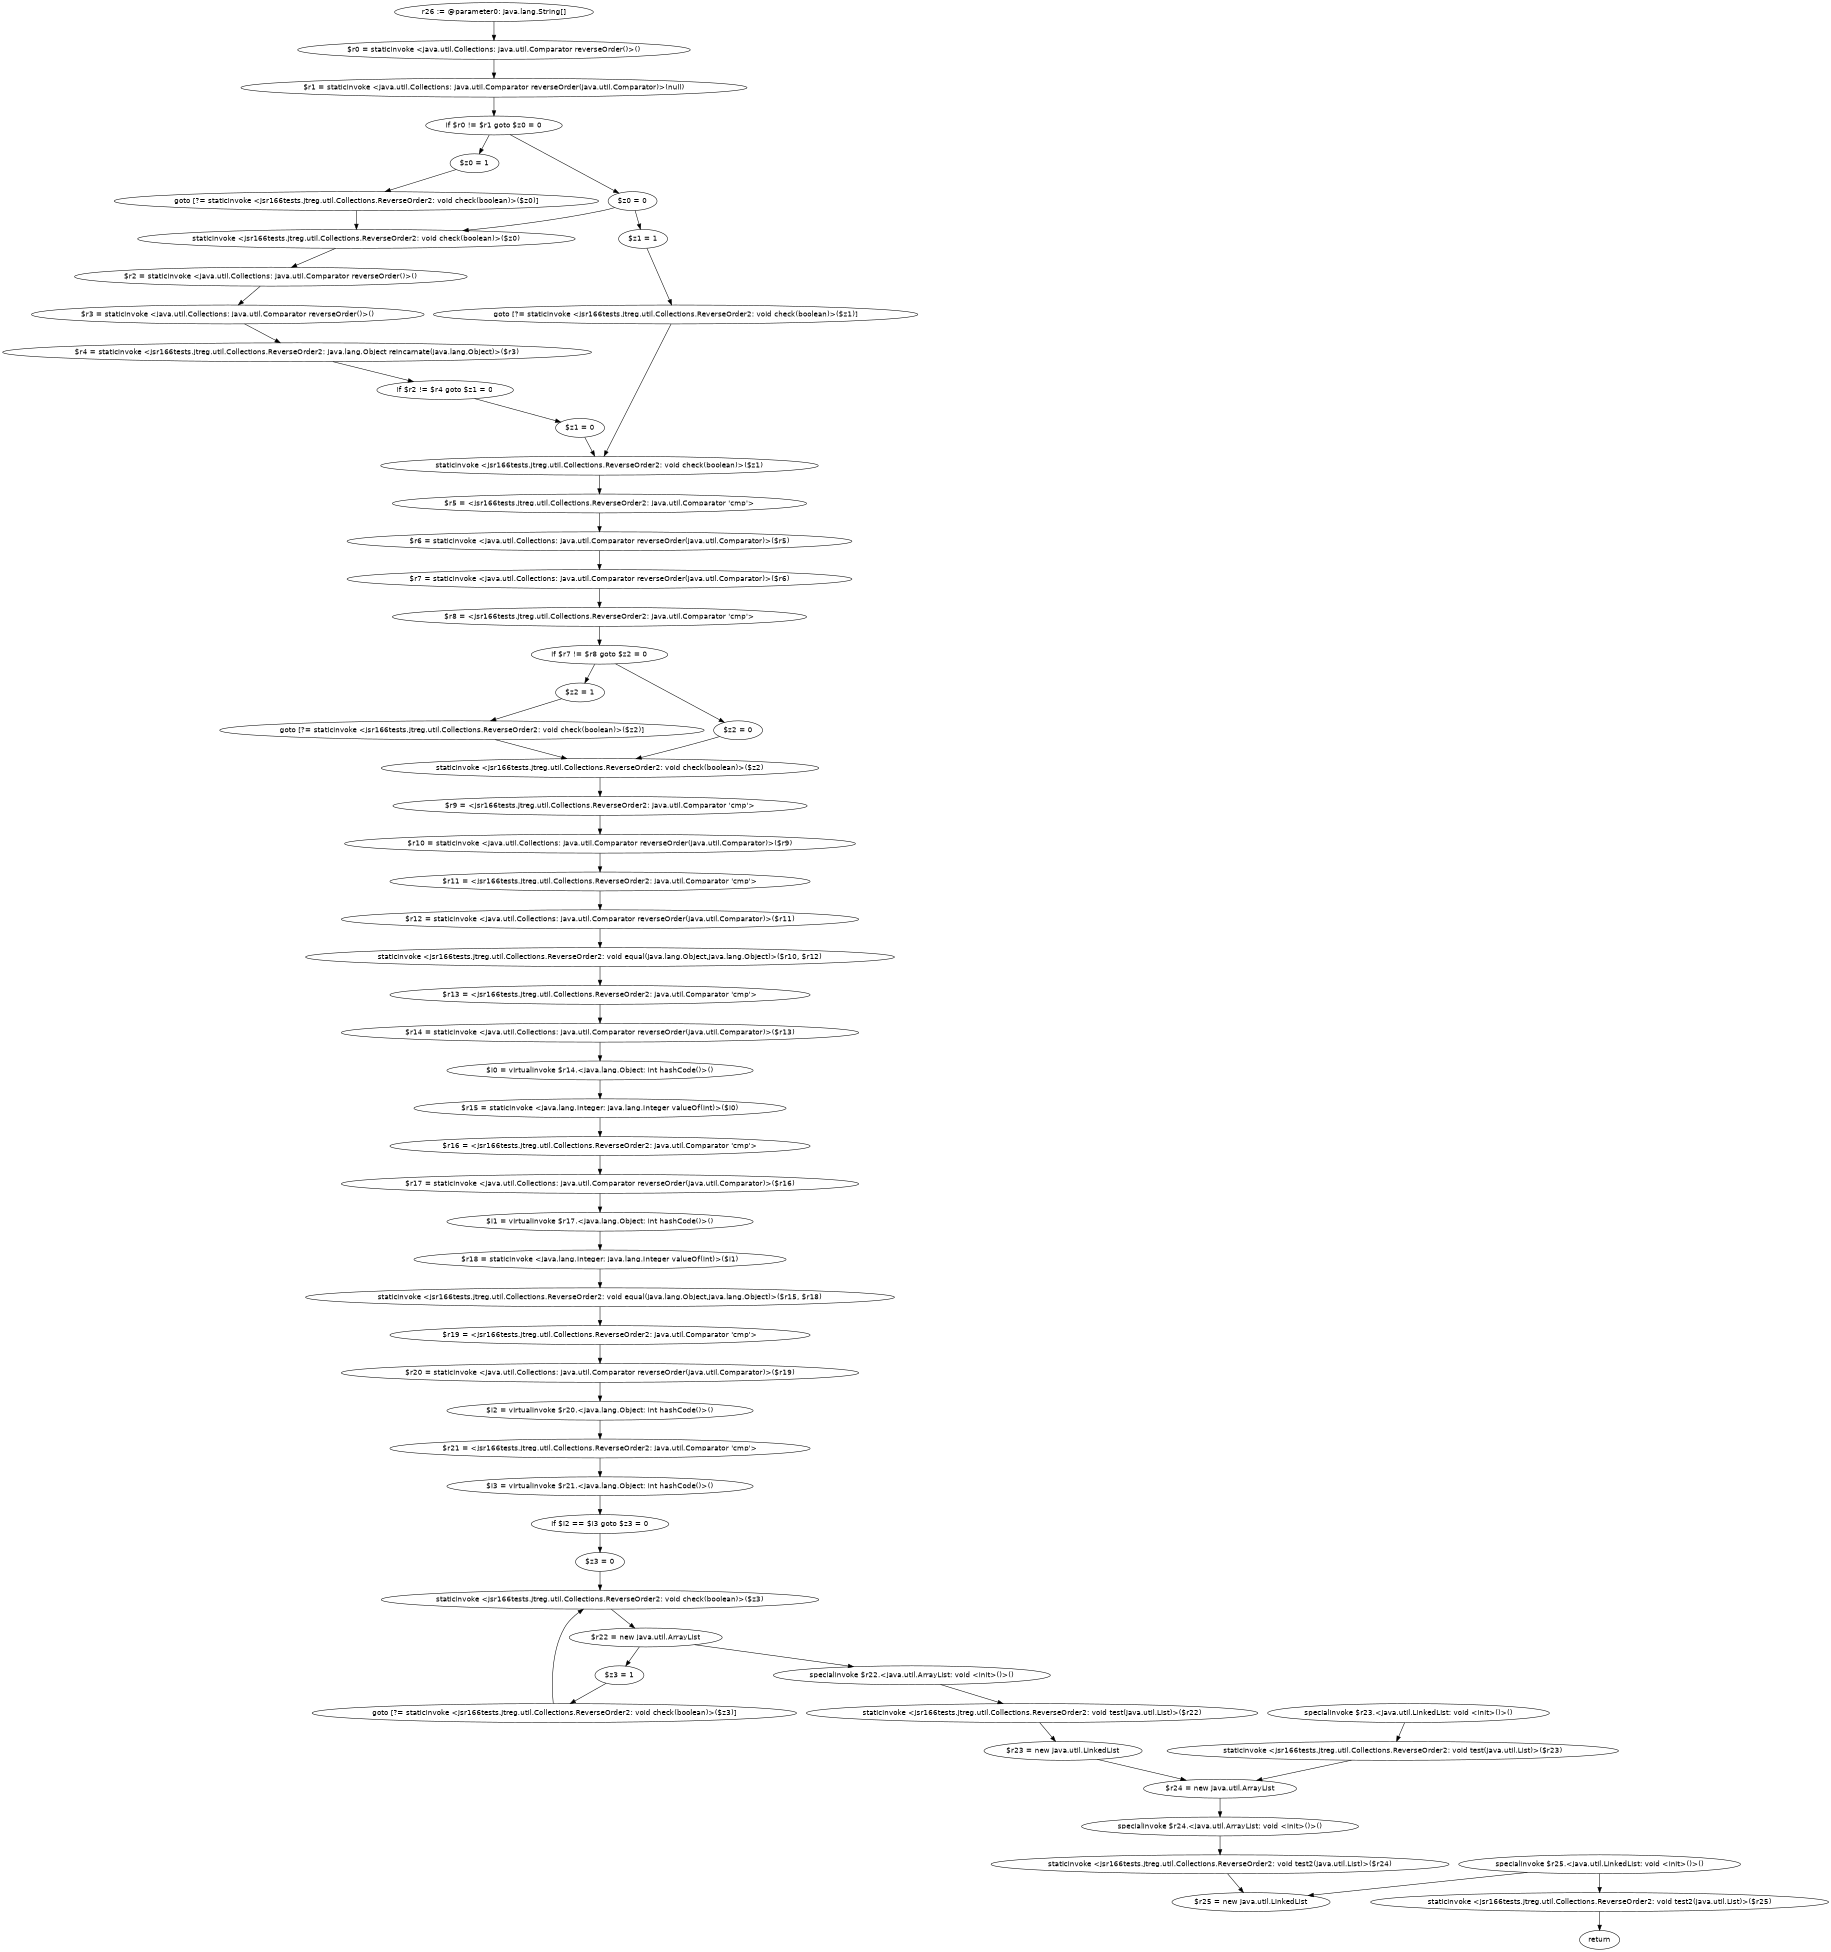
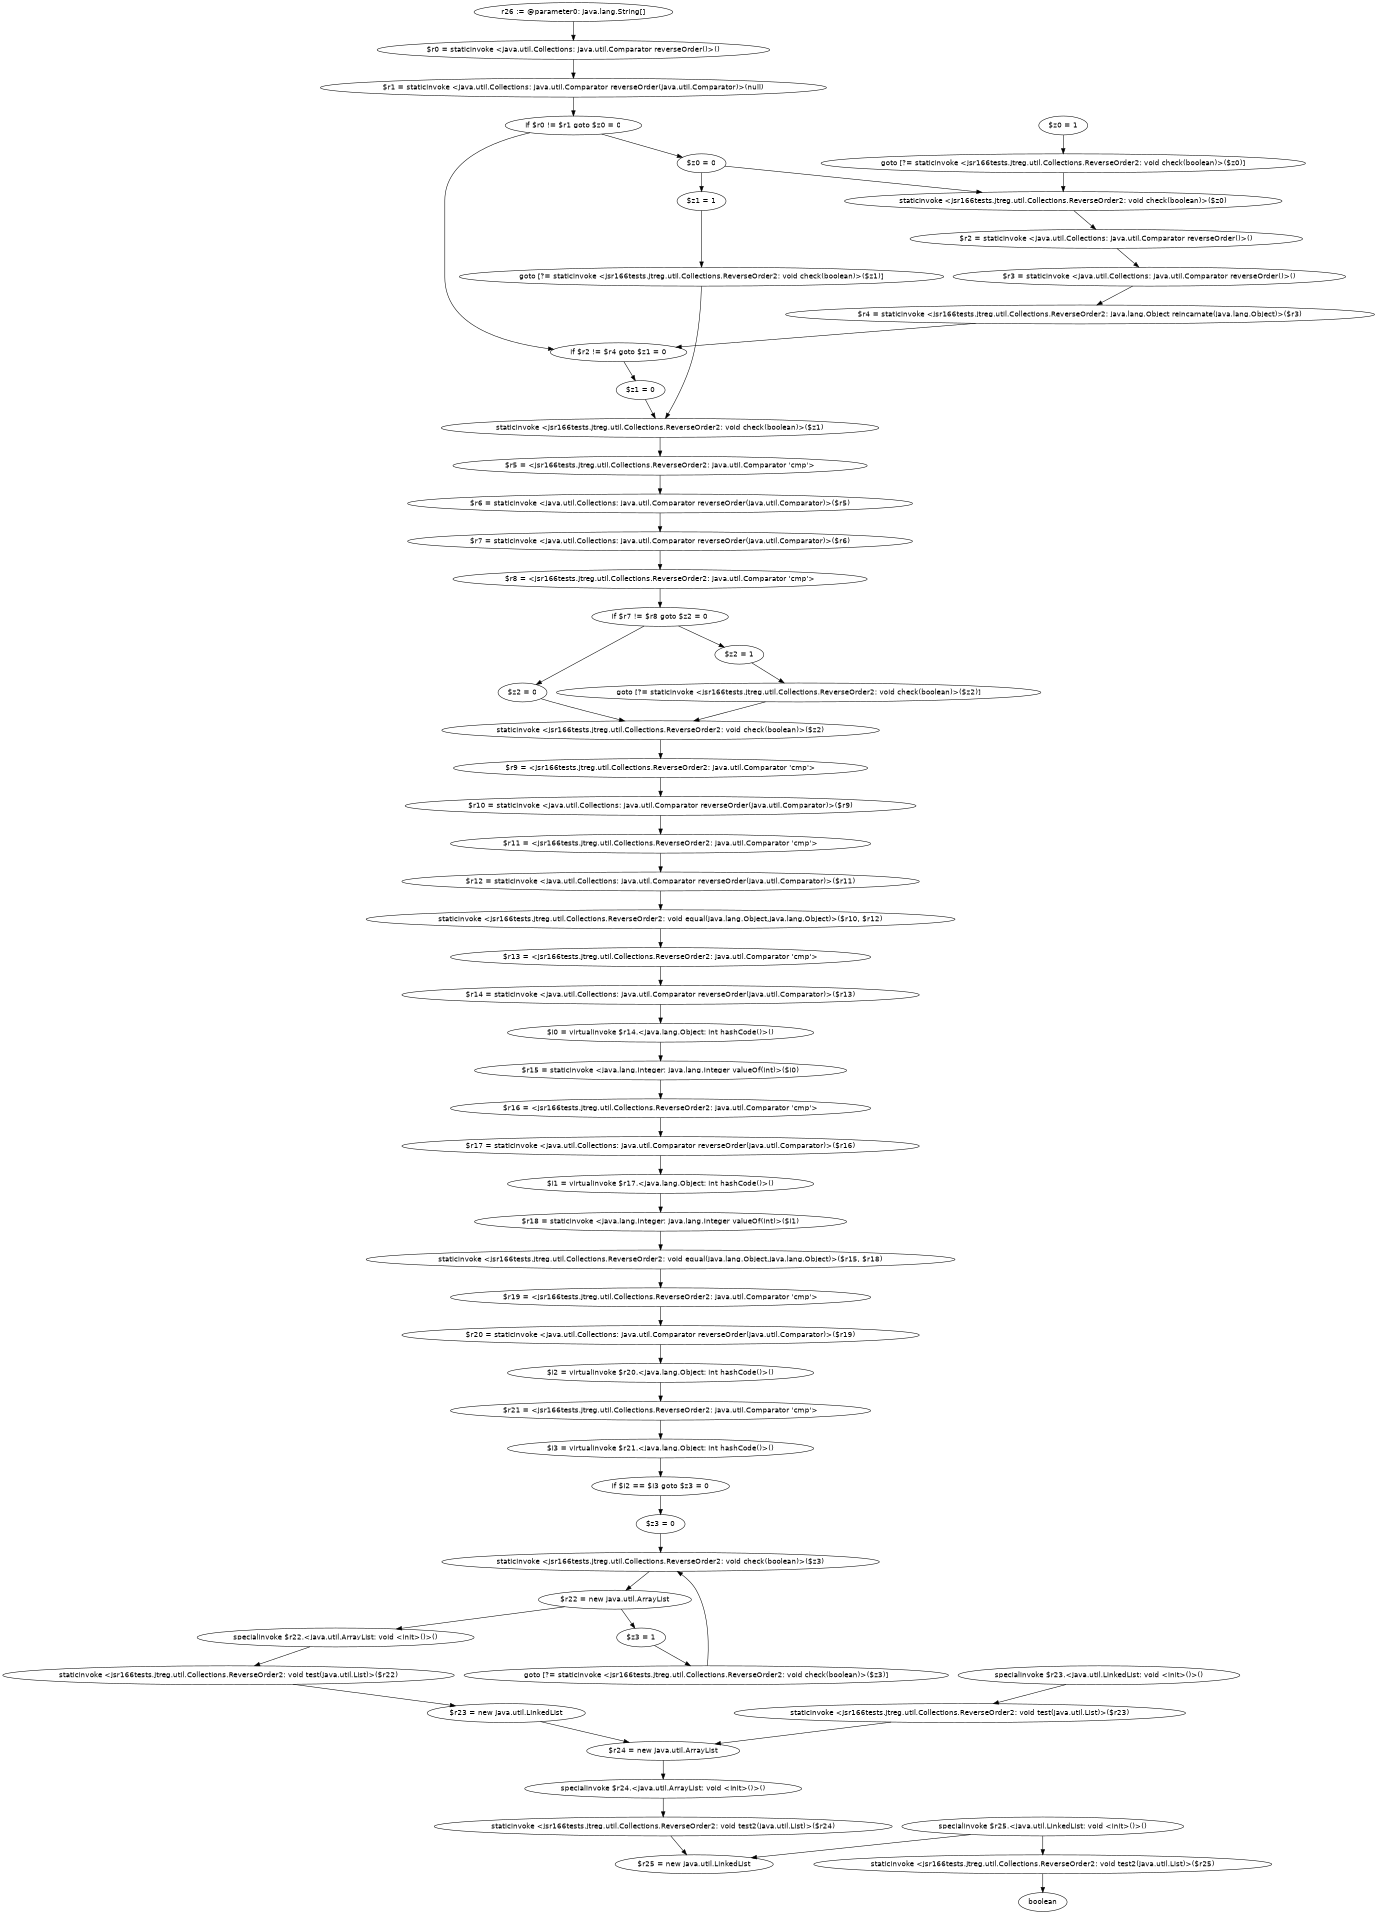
edge "if $r0 != $r1 goto $z0 = 0" -> "$z0 = 1": now "if $r0 != $r1 goto $z0 = 0" -> "if $r2 != $r4 goto $z1 = 0"
node "return": label "return" -> "boolean"
